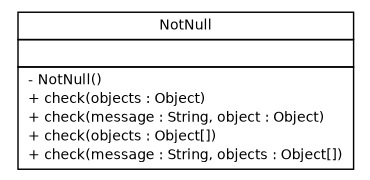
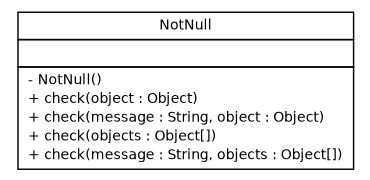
node "NotNull": text "+ check(objects : Object)" -> "+ check(object : Object)"
